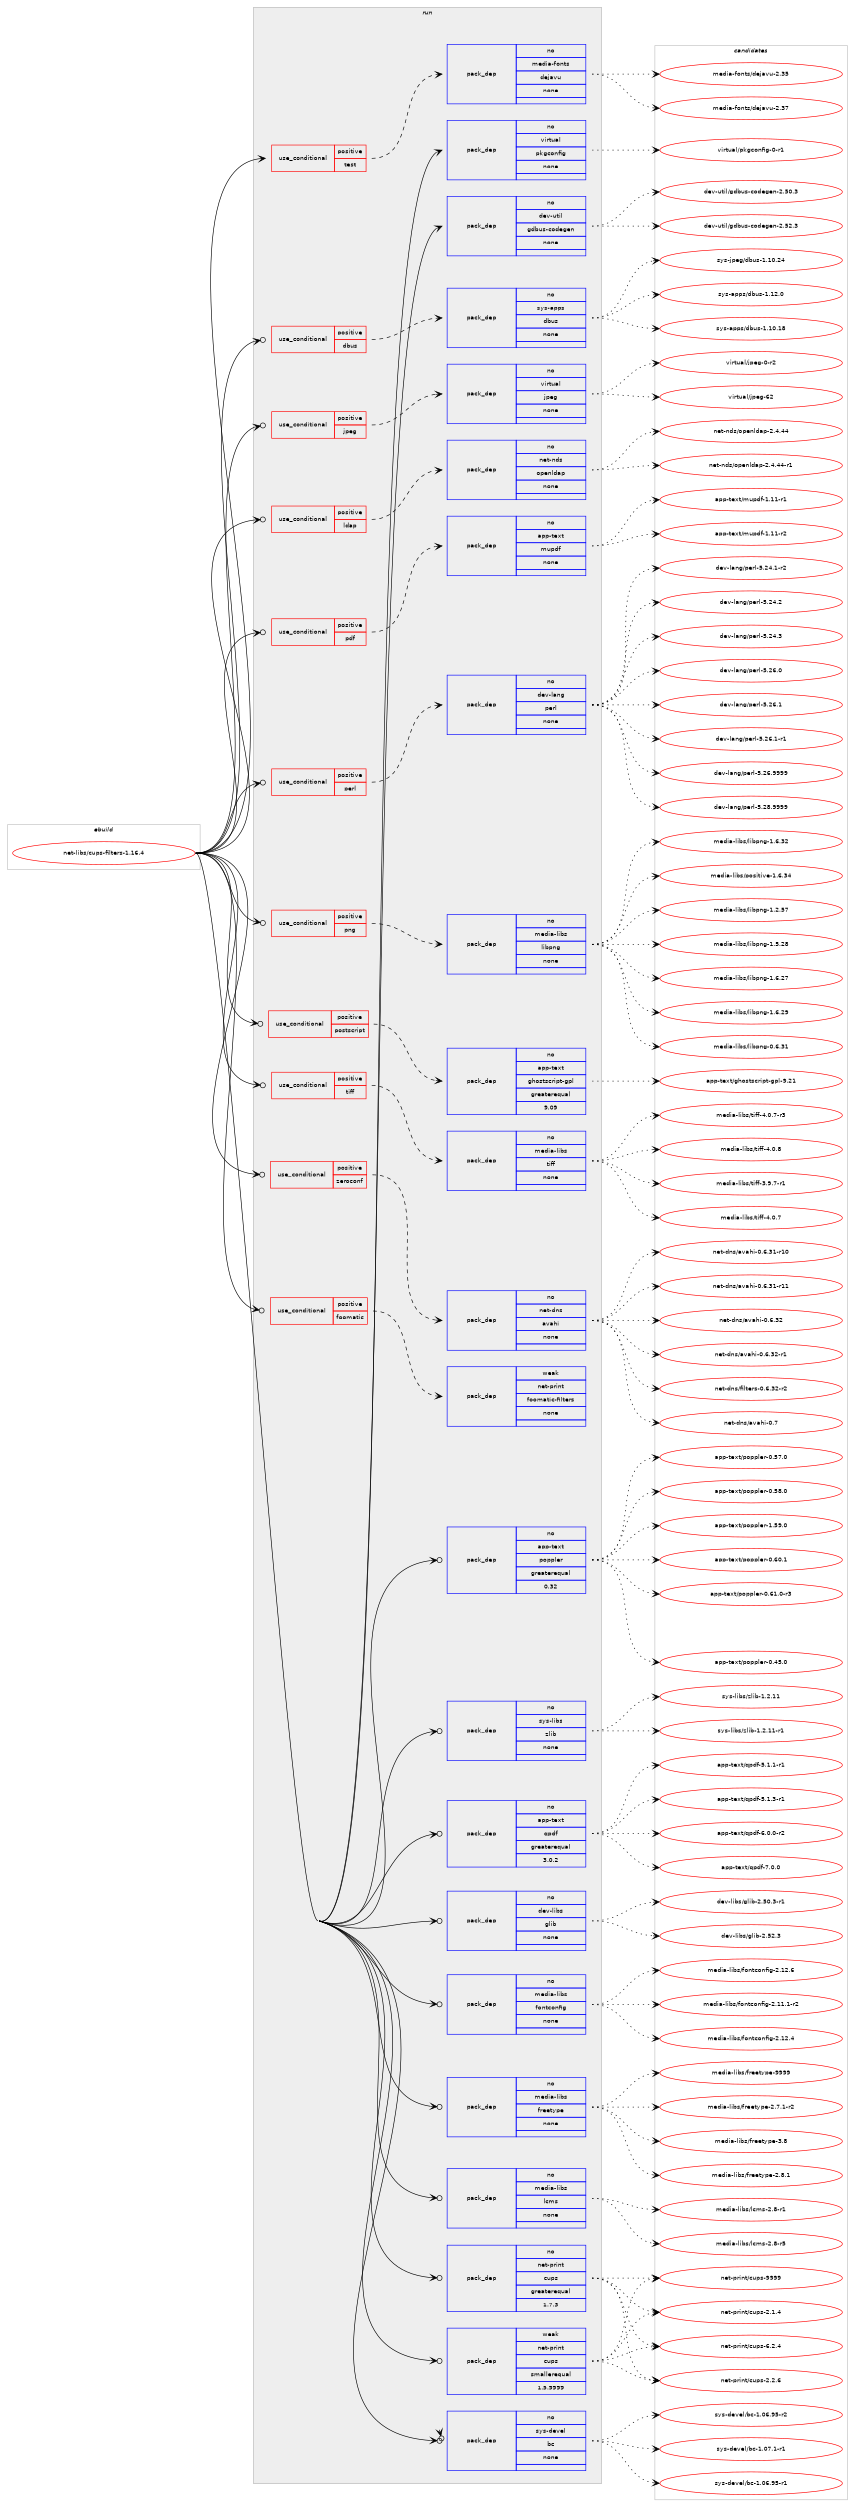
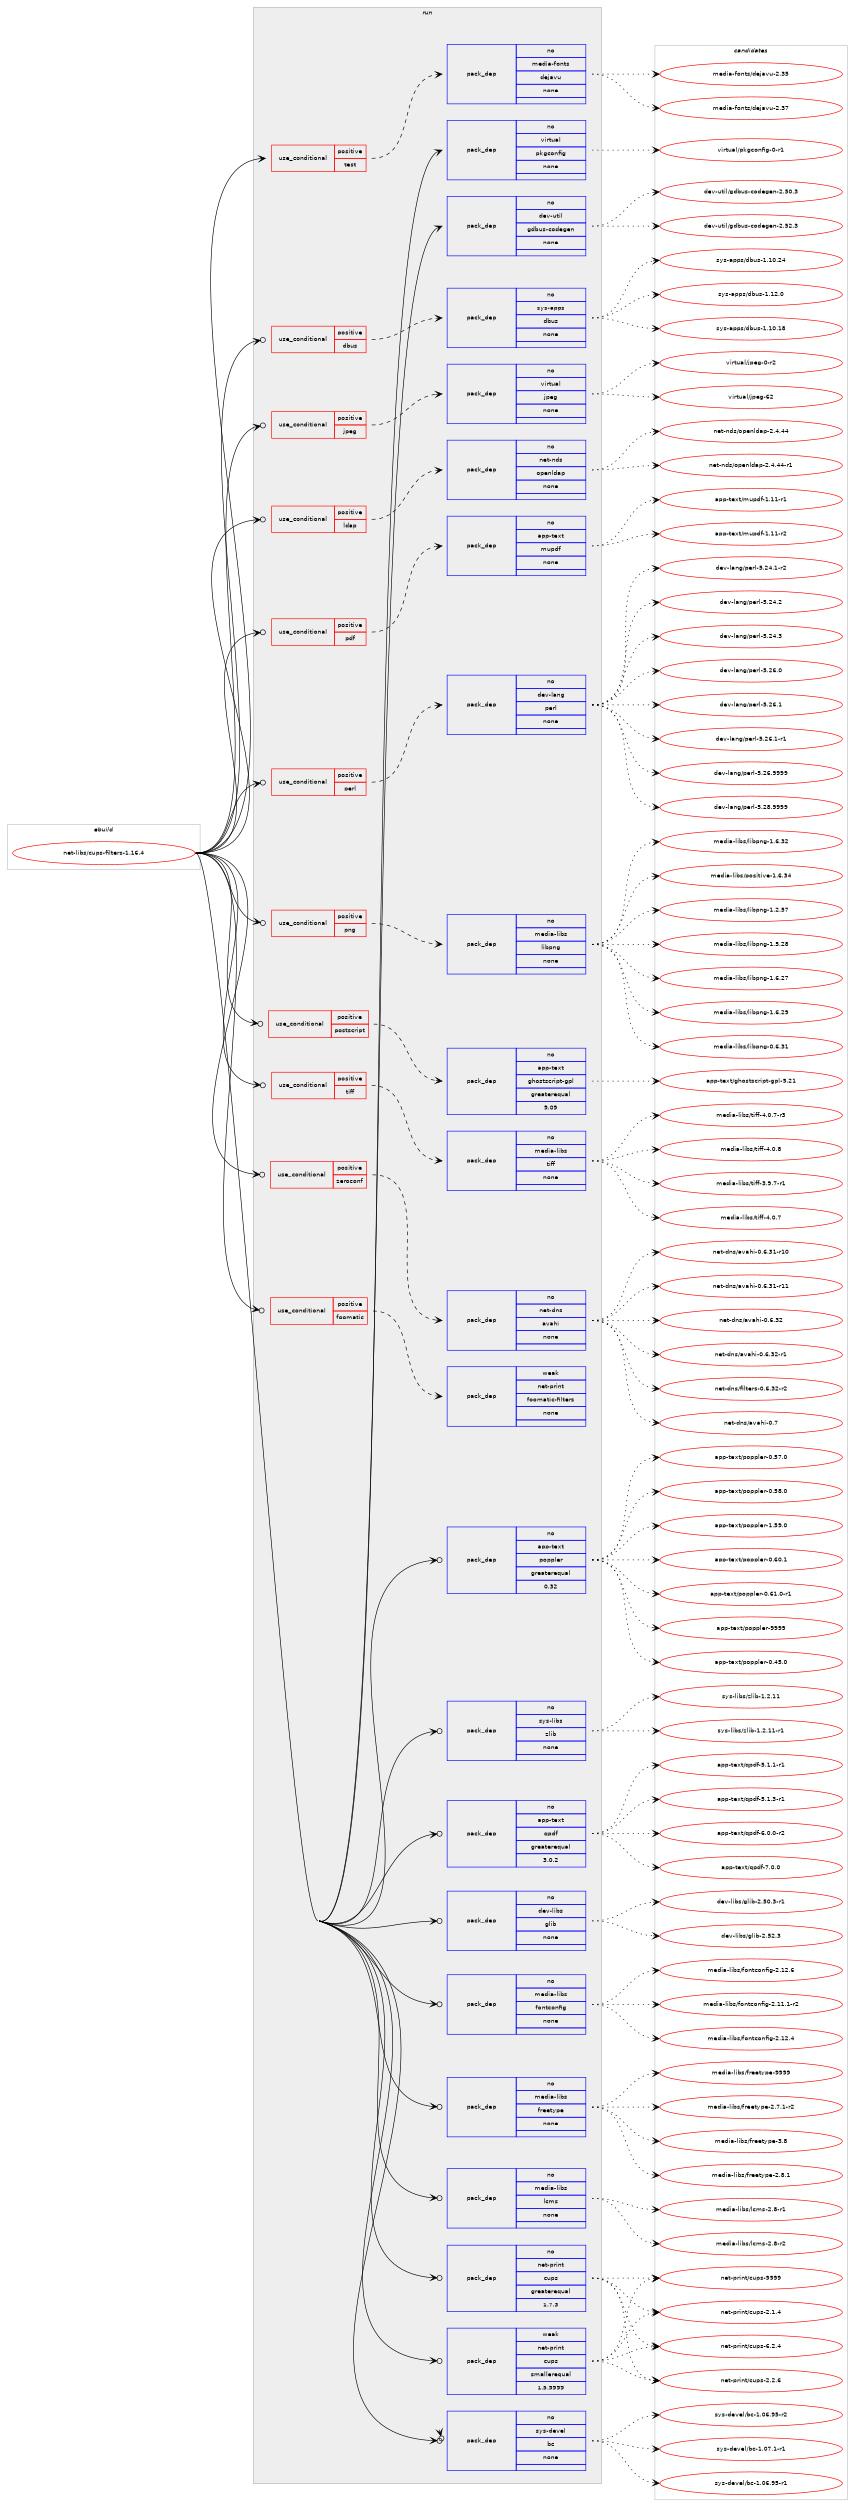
node "sys-jpeg/dbus-1.10.24": label "sys-jpeg/dbus-1.10.24" -> "sys-apps/dbus-1.10.24"
node "app-text/poppler-0.61.0-r3": label "app-text/poppler-0.61.0-r3" -> "app-text/poppler-0.61.0-r1"
node "app-text/poppler-9999": added
node "media-libs/lcms-2.8-r5": label "media-libs/lcms-2.8-r5" -> "media-libs/lcms-2.8-r2"
